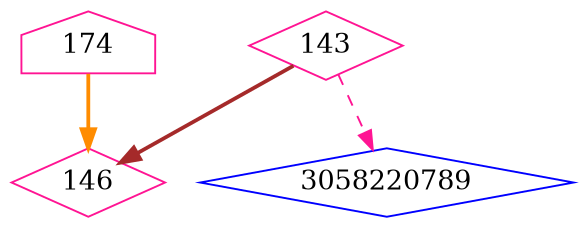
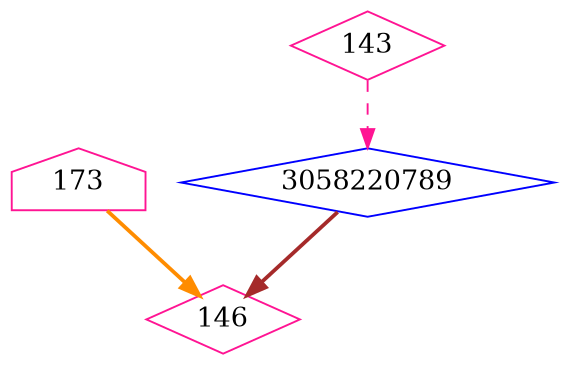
node "174": label "174" -> "173"
edge "143" -> "146": now "3058220789" -> "146"
